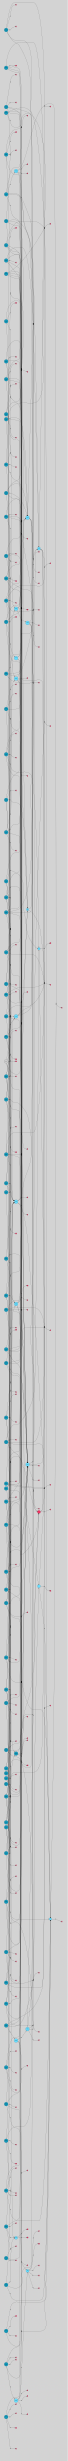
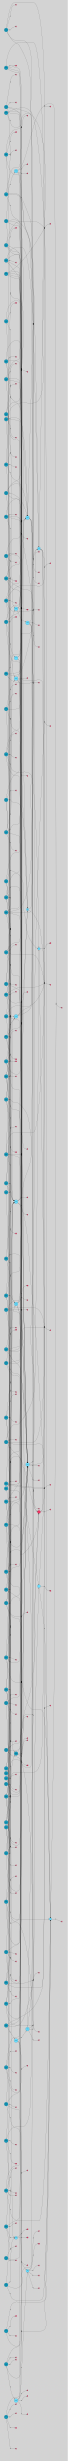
node "T273": fillcolor #cccccc -> #1199bb
